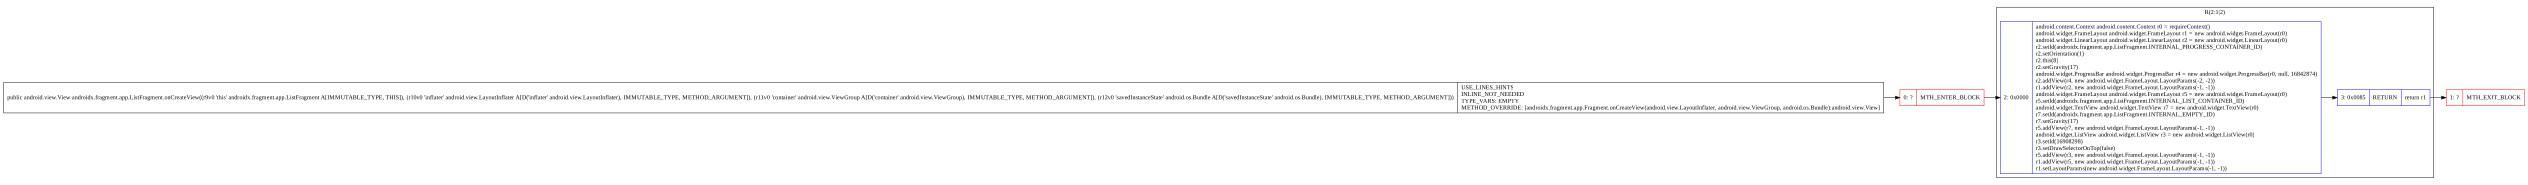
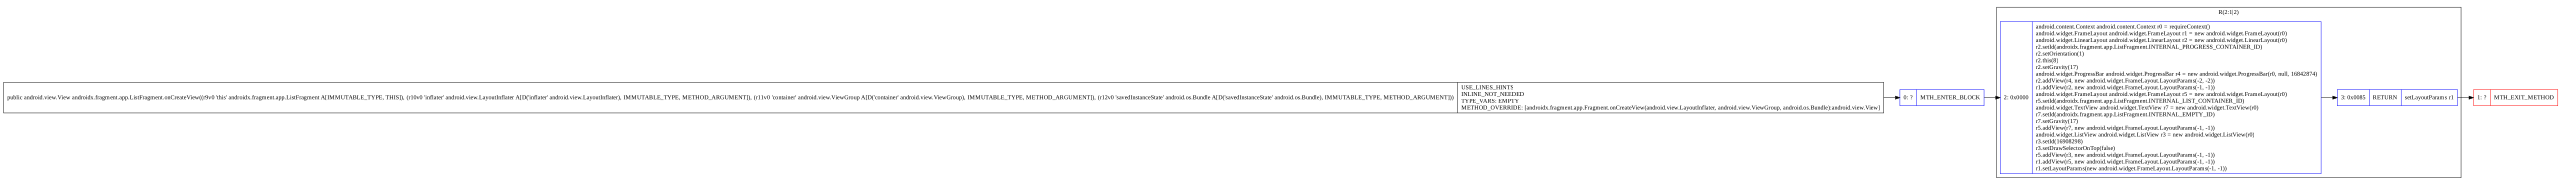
node "3: 0x0085": text "return r1" -> "setLayoutParams r1"
node "1: ?": text "MTH_EXIT_BLOCK" -> "MTH_EXIT_METHOD"
node "0: ?": color red -> blue
